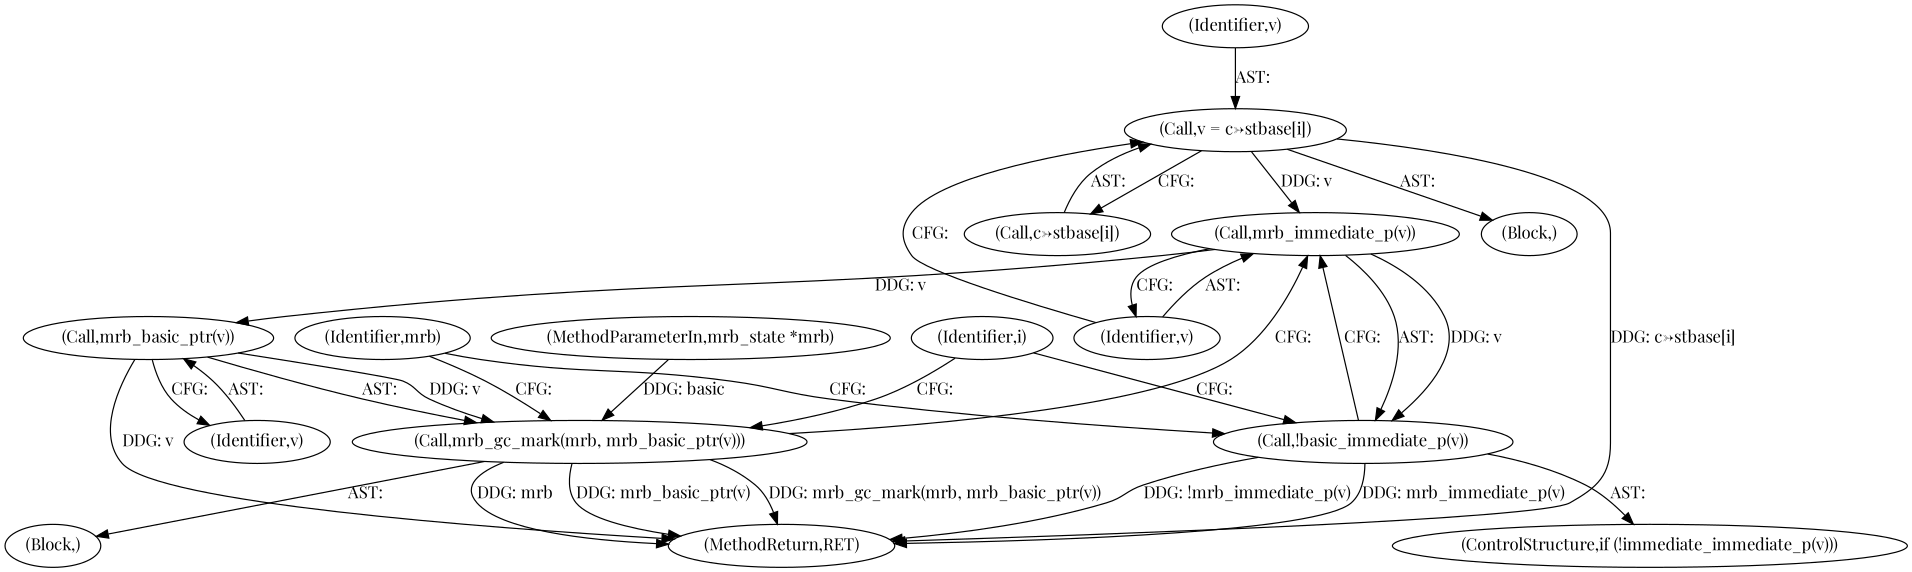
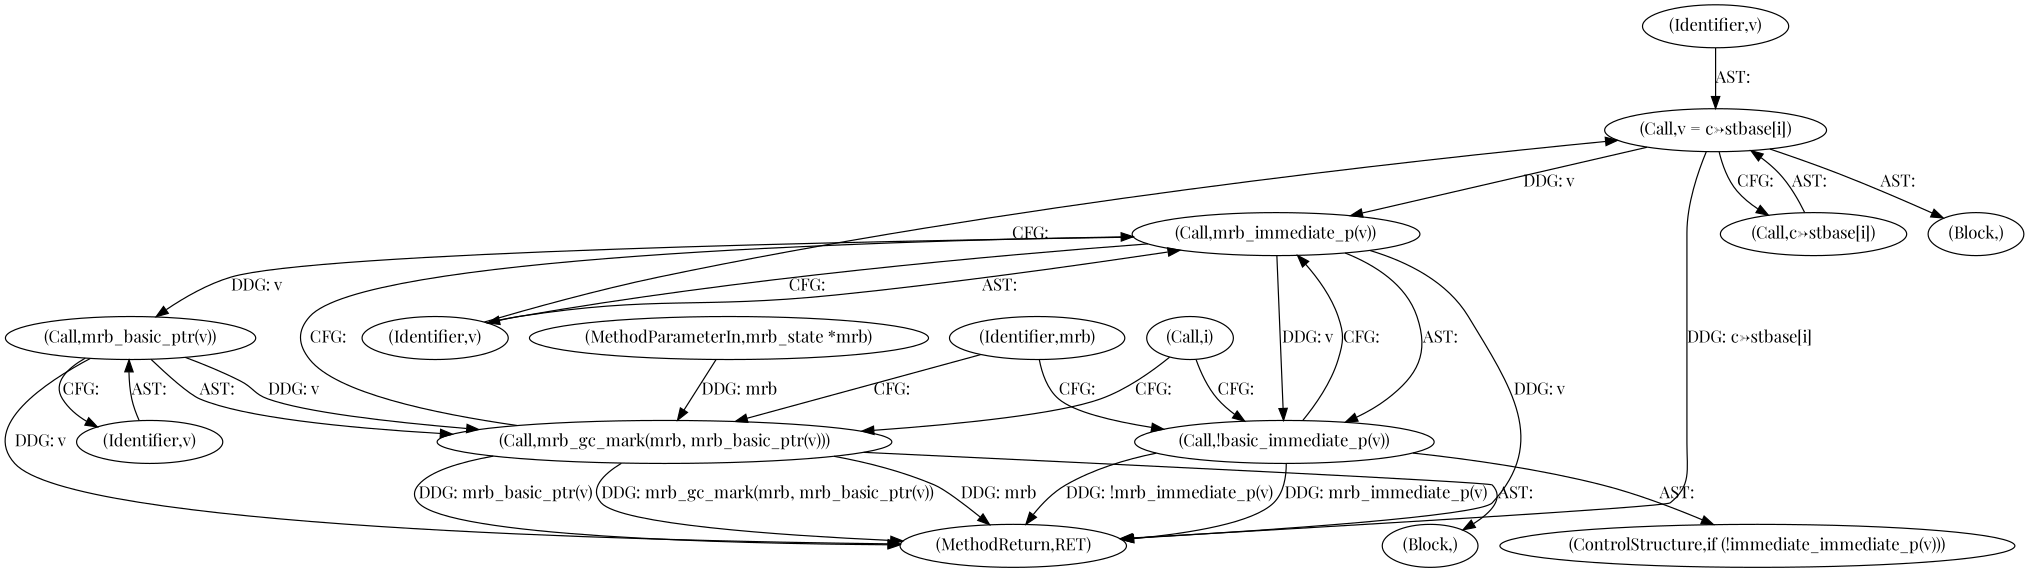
node "(Identifier,i)": label "(Identifier,i)" -> "(Call,i)"
edge "(MethodParameterIn,mrb_state *mrb)" -> "(Call,mrb_gc_mark(mrb, mrb_basic_ptr(v)))": label "DDG: basic" -> "DDG: mrb"
edge "(Call,mrb_immediate_p(v))" -> "(MethodReturn,RET)": added, label "DDG: v"
